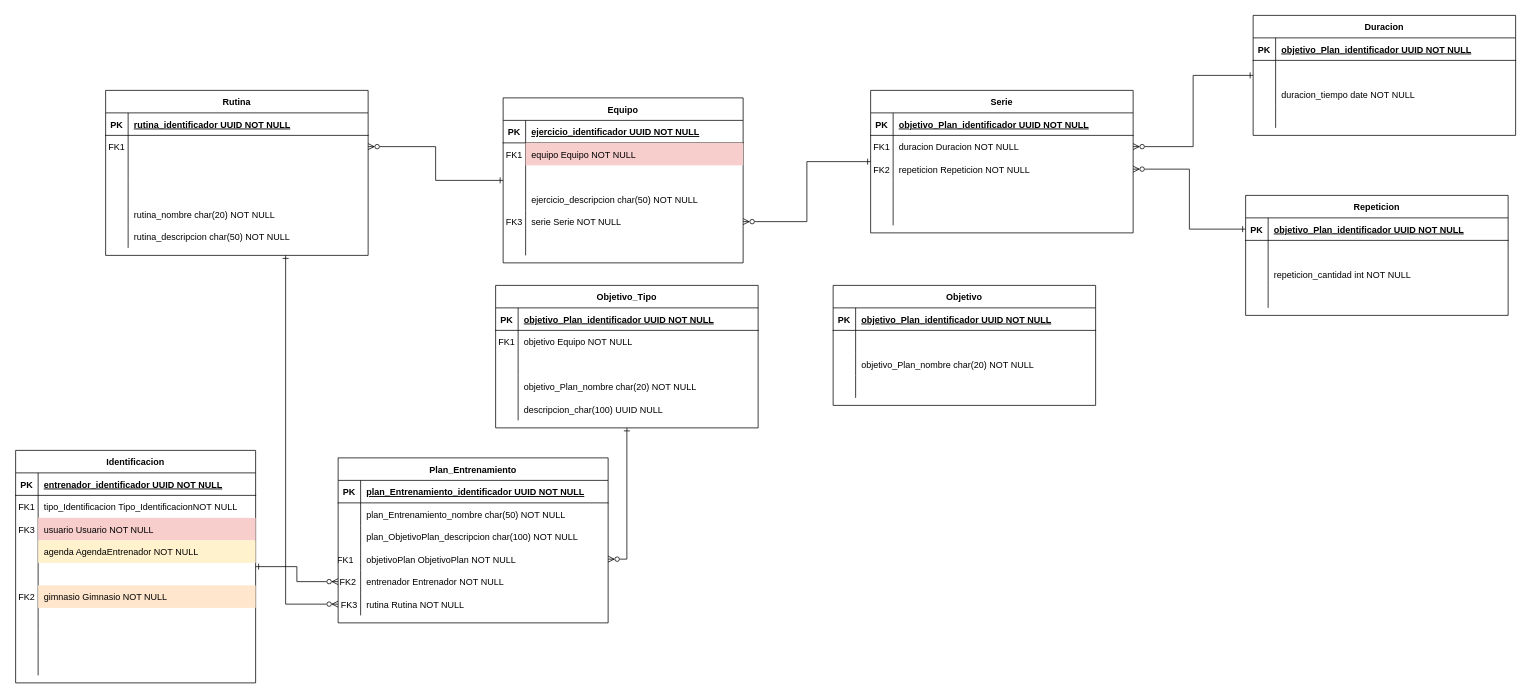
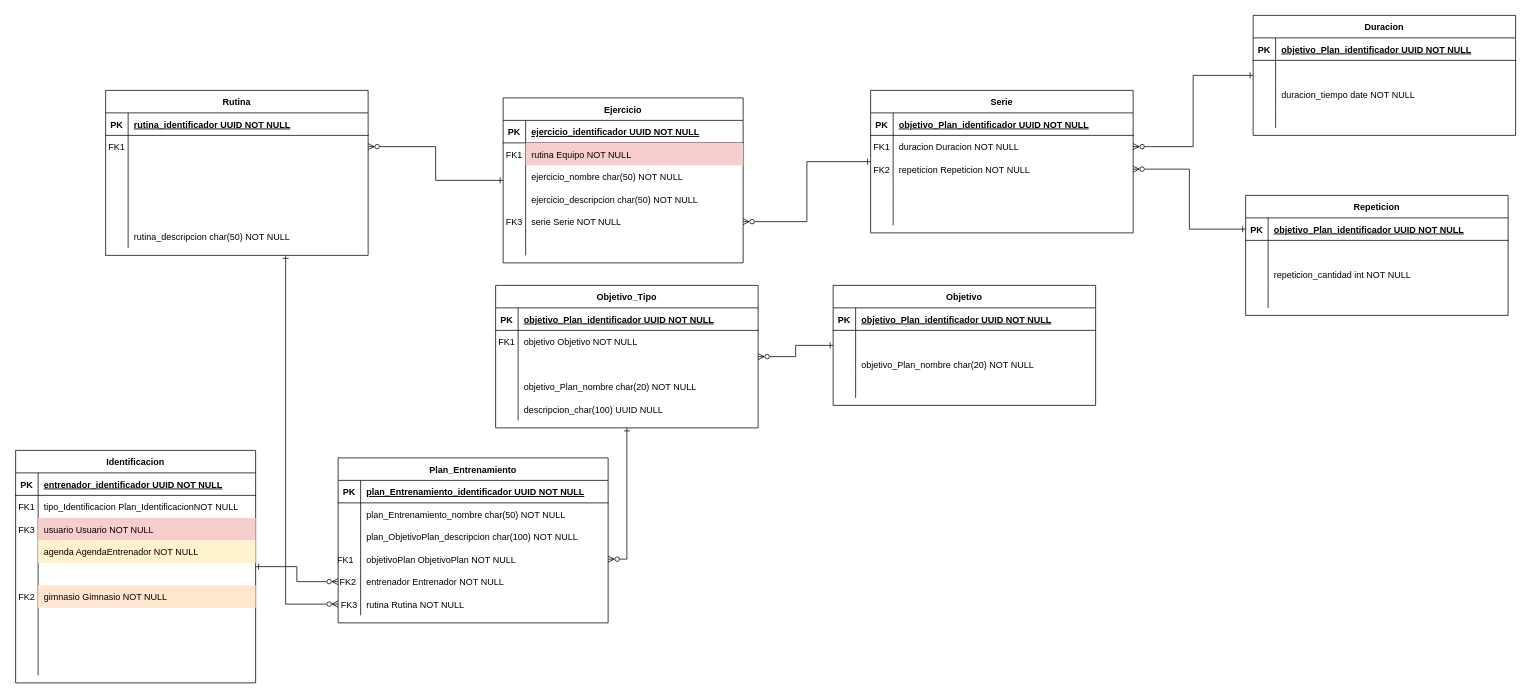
node "Equipo": label "Equipo" -> "Ejercicio"
node "equipo Equipo NOT NULL": label "equipo Equipo NOT NULL" -> "rutina Equipo NOT NULL"
node "ejercicio_nombre char(50) NOT NULL": added
node "rutina_nombre char(20) NOT NULL": removed
node "objetivo Equipo NOT NULL": label "objetivo Equipo NOT NULL" -> "objetivo Objetivo NOT NULL"
edge "Objetivo" -- "Objetivo_Tipo": added
node "tipo_Identificacion Tipo_IdentificacionNOT NULL": label "tipo_Identificacion Tipo_IdentificacionNOT NULL" -> "tipo_Identificacion Plan_IdentificacionNOT NULL"
